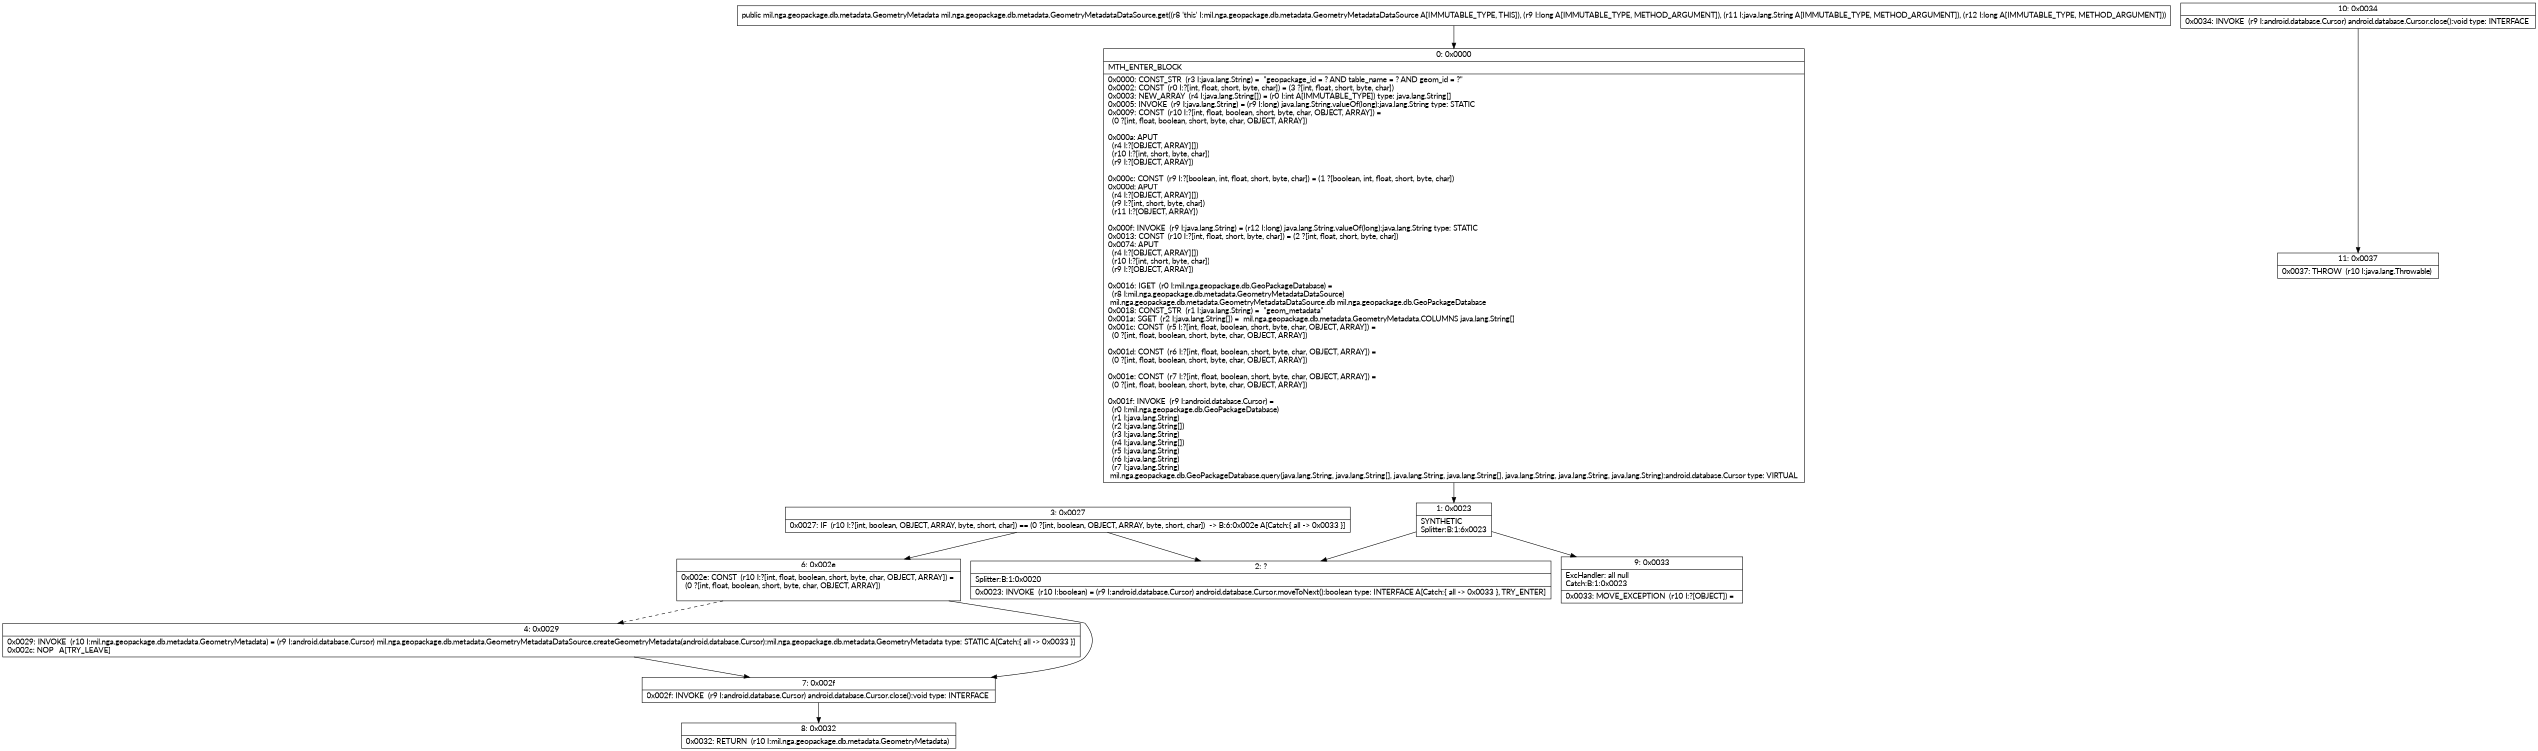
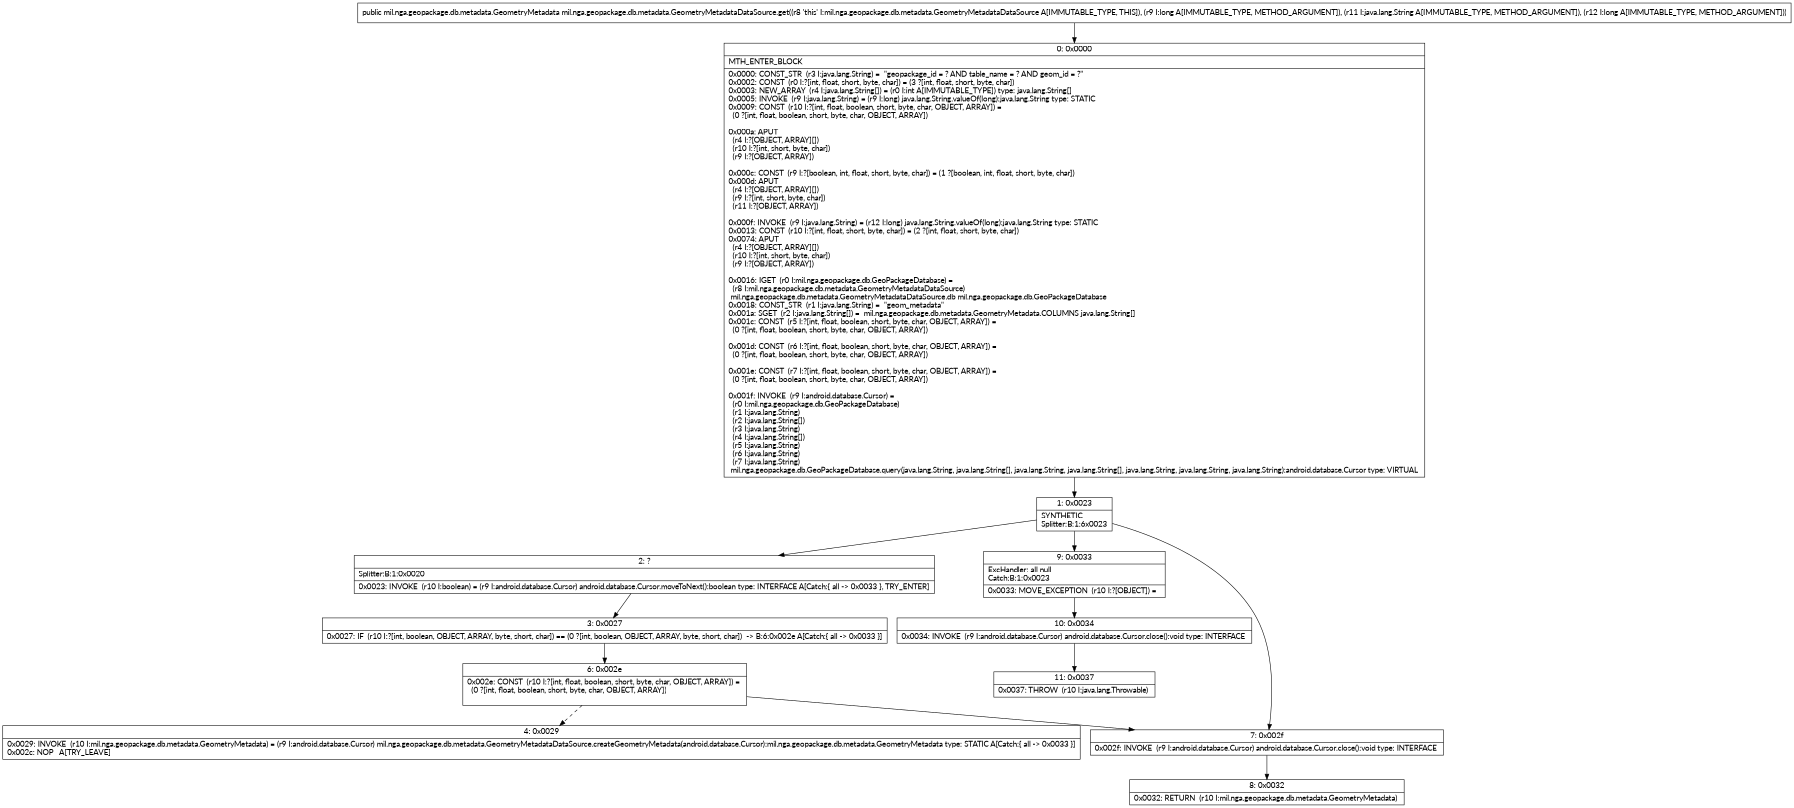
edge "3: 0x0027" -> "2: ?": reversed
edge "9: 0x0033" -> "10: 0x0034": added
edge "4: 0x0029" -> "7: 0x002f": now "1: 0x0023" -> "7: 0x002f"
